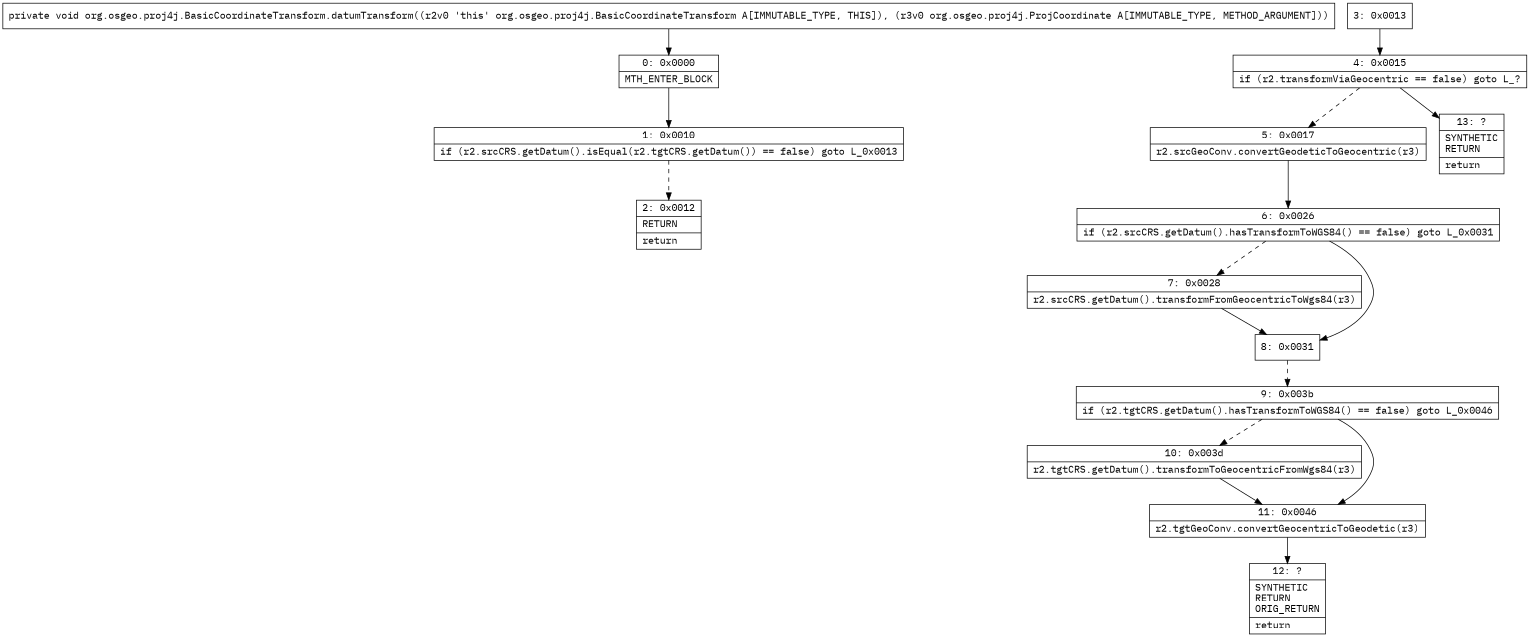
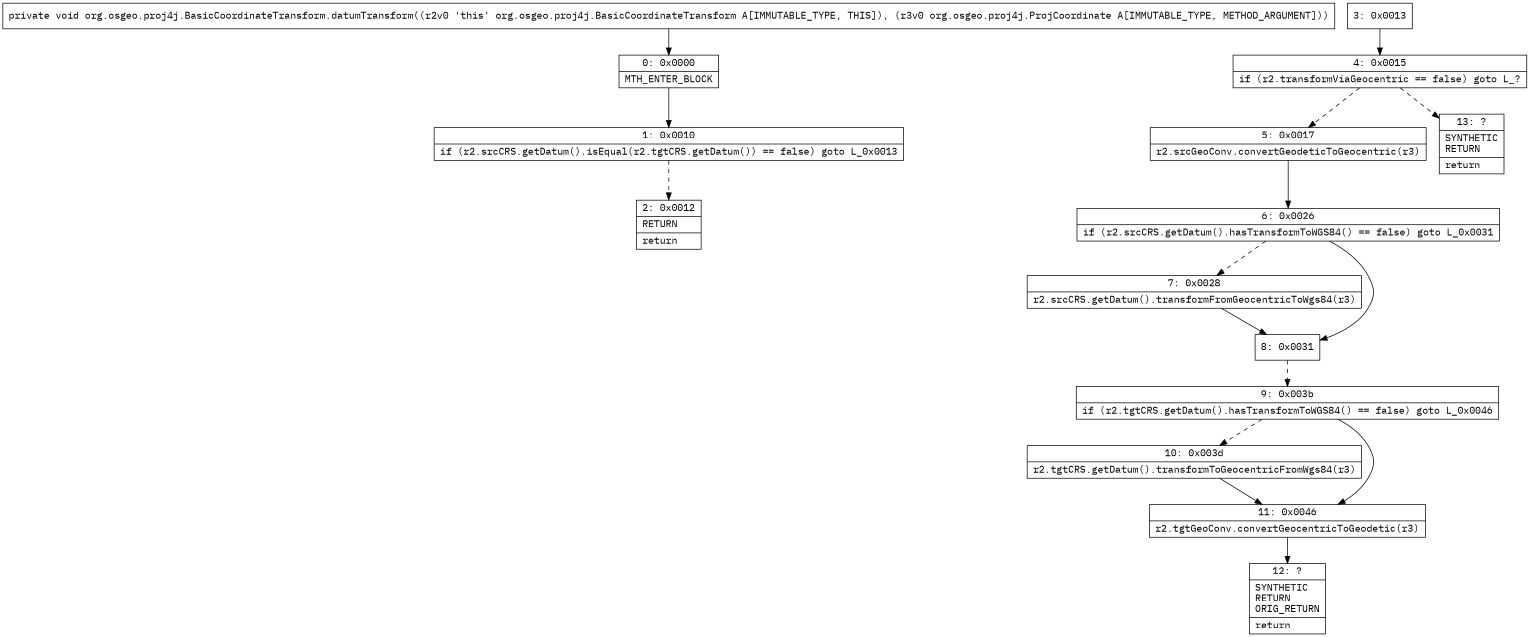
edge "4: 0x0015" -> "13: ?": style solid -> dashed
